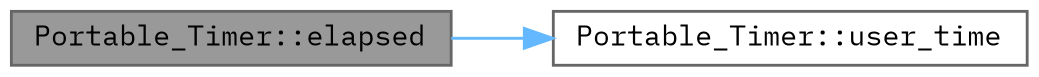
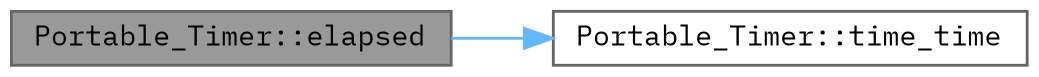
node "Portable_Timer::user_time": label "Portable_Timer::user_time" -> "Portable_Timer::time_time"
